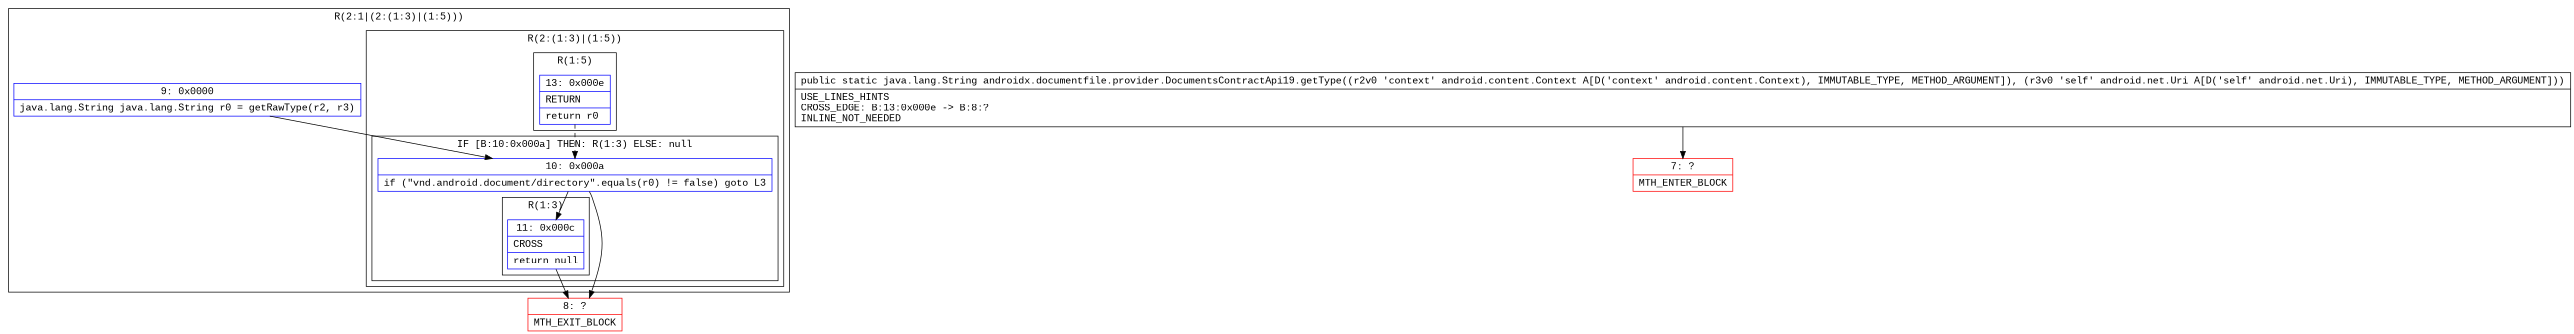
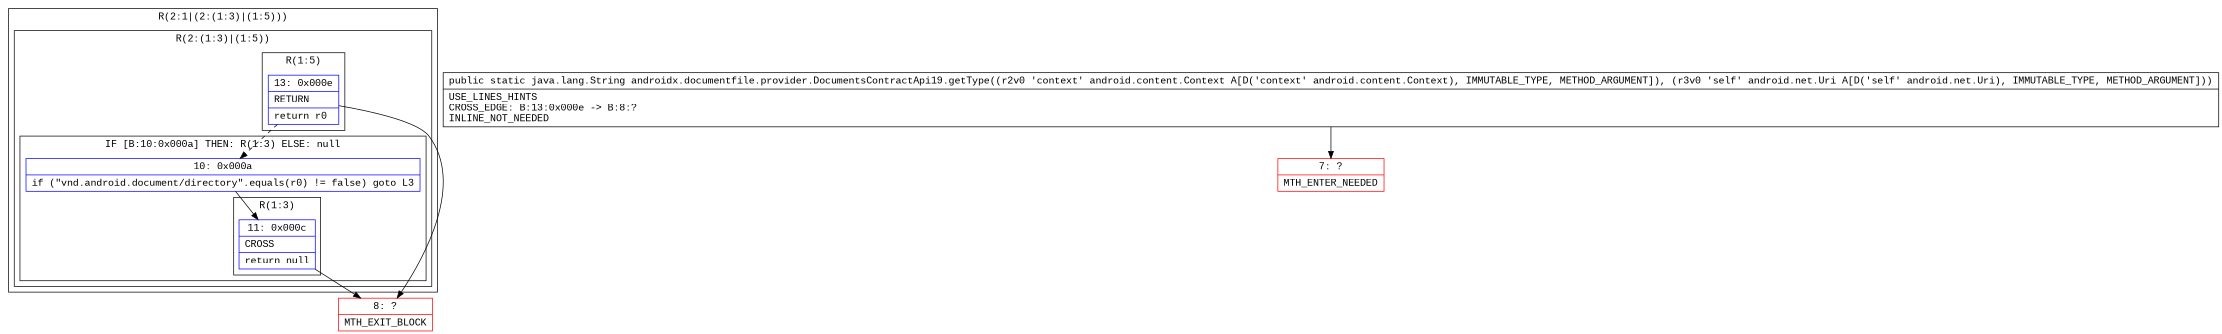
node "9: 0x0000": removed
node "7: ?": text "MTH_ENTER_BLOCK" -> "MTH_ENTER_NEEDED"
edge "10: 0x000a" -> "8: ?": now "13: 0x000e" -> "8: ?"
